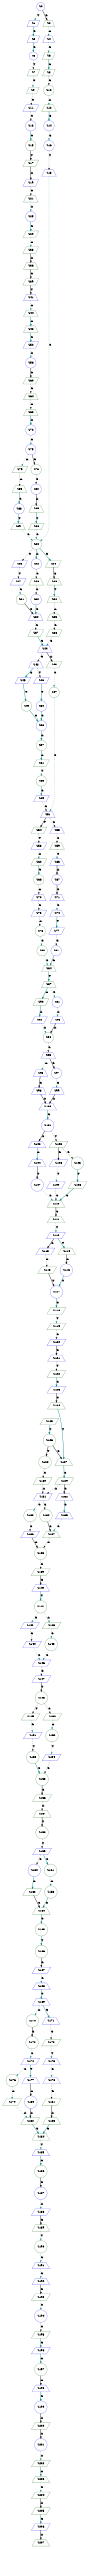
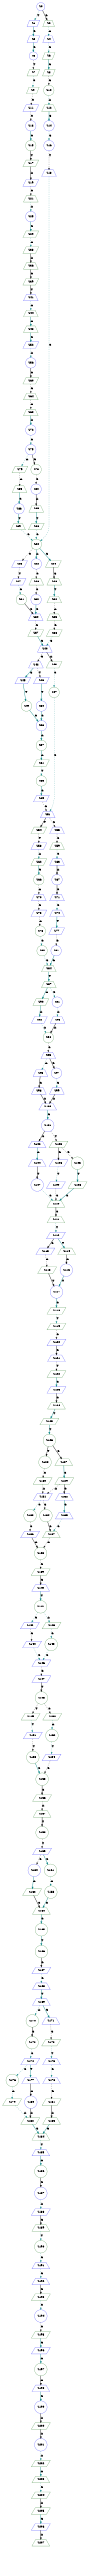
edge "S124" -> "S127": now "S124" -> "S125"
edge "S149" -> "S151": label "G" -> "T"
